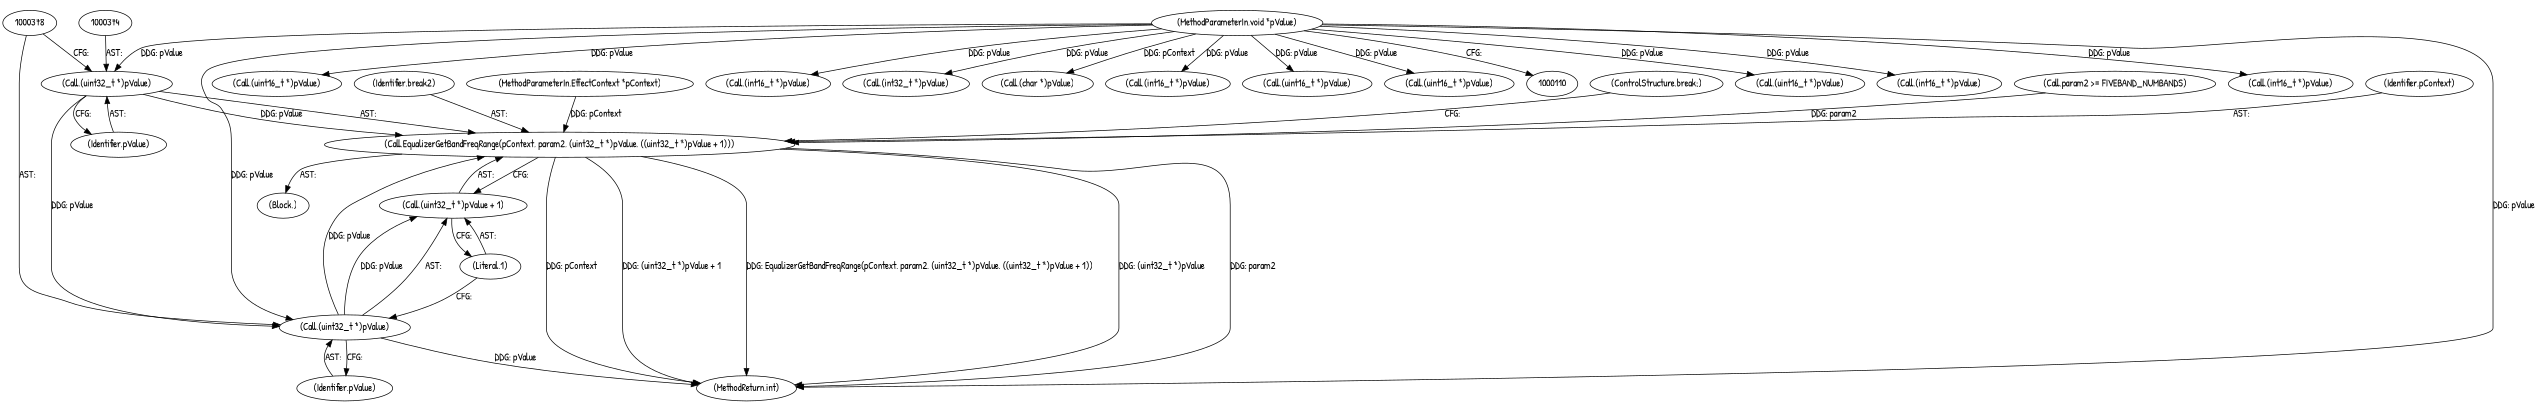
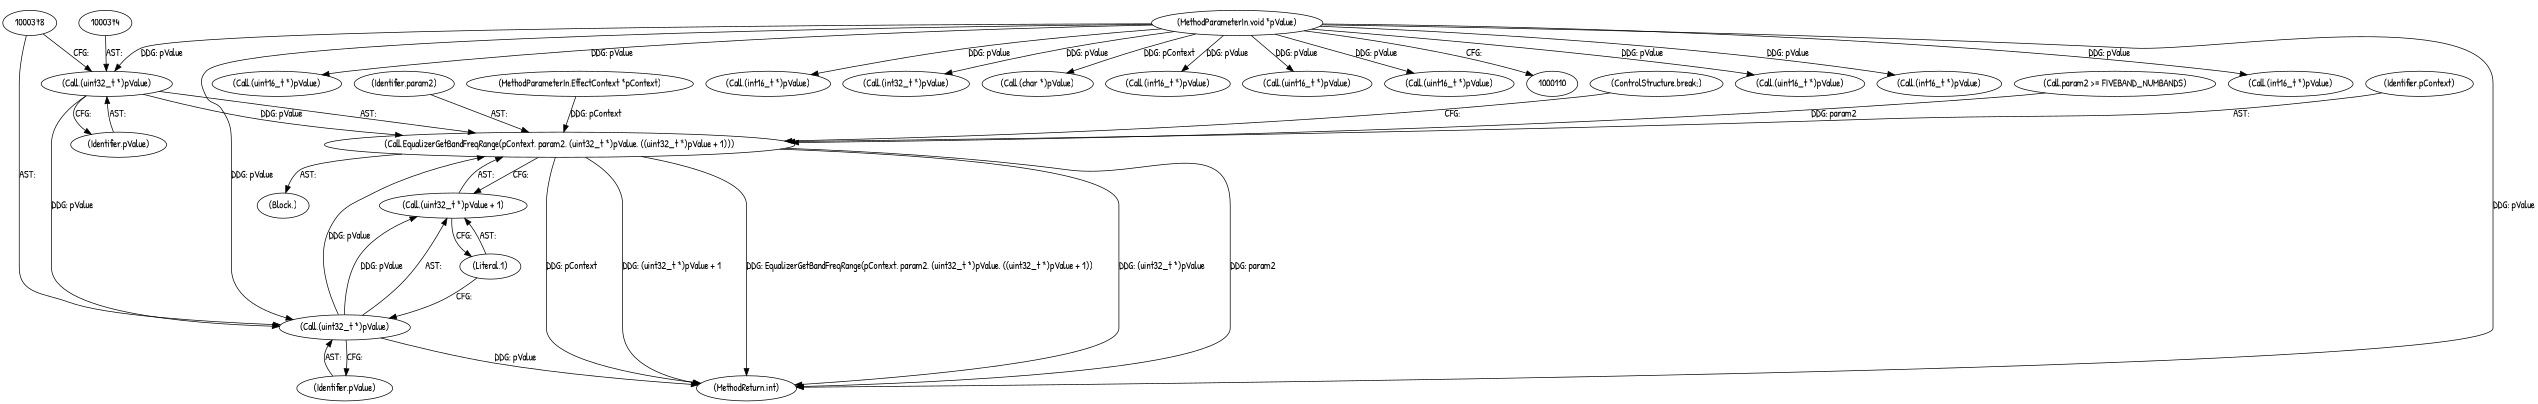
node "(Identifier,break2)": label "(Identifier,break2)" -> "(Identifier,param2)"
